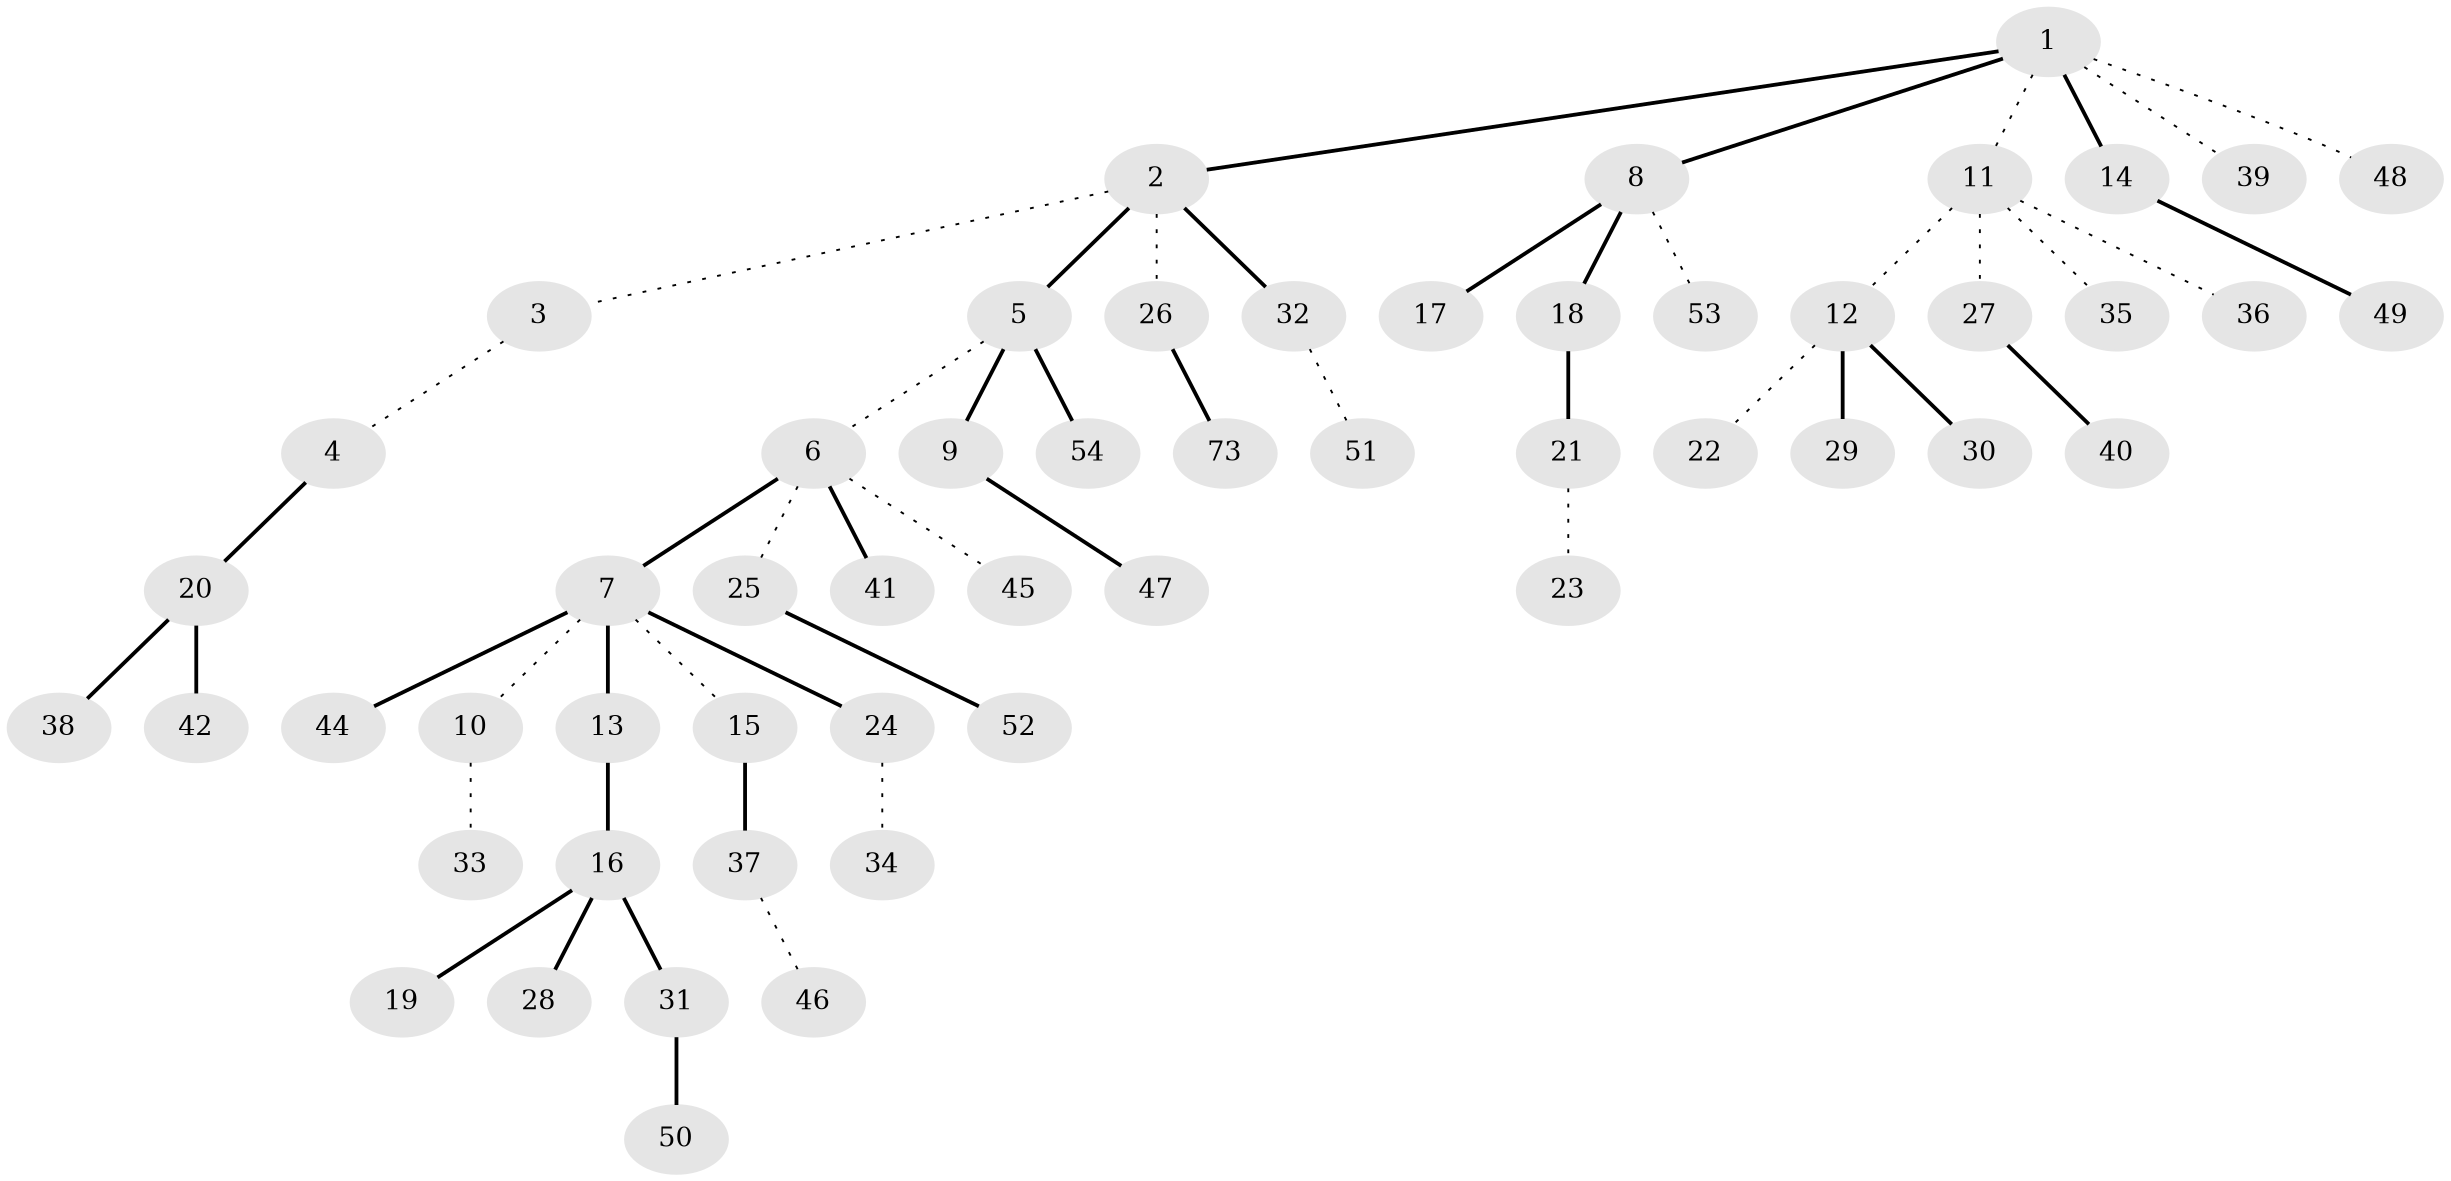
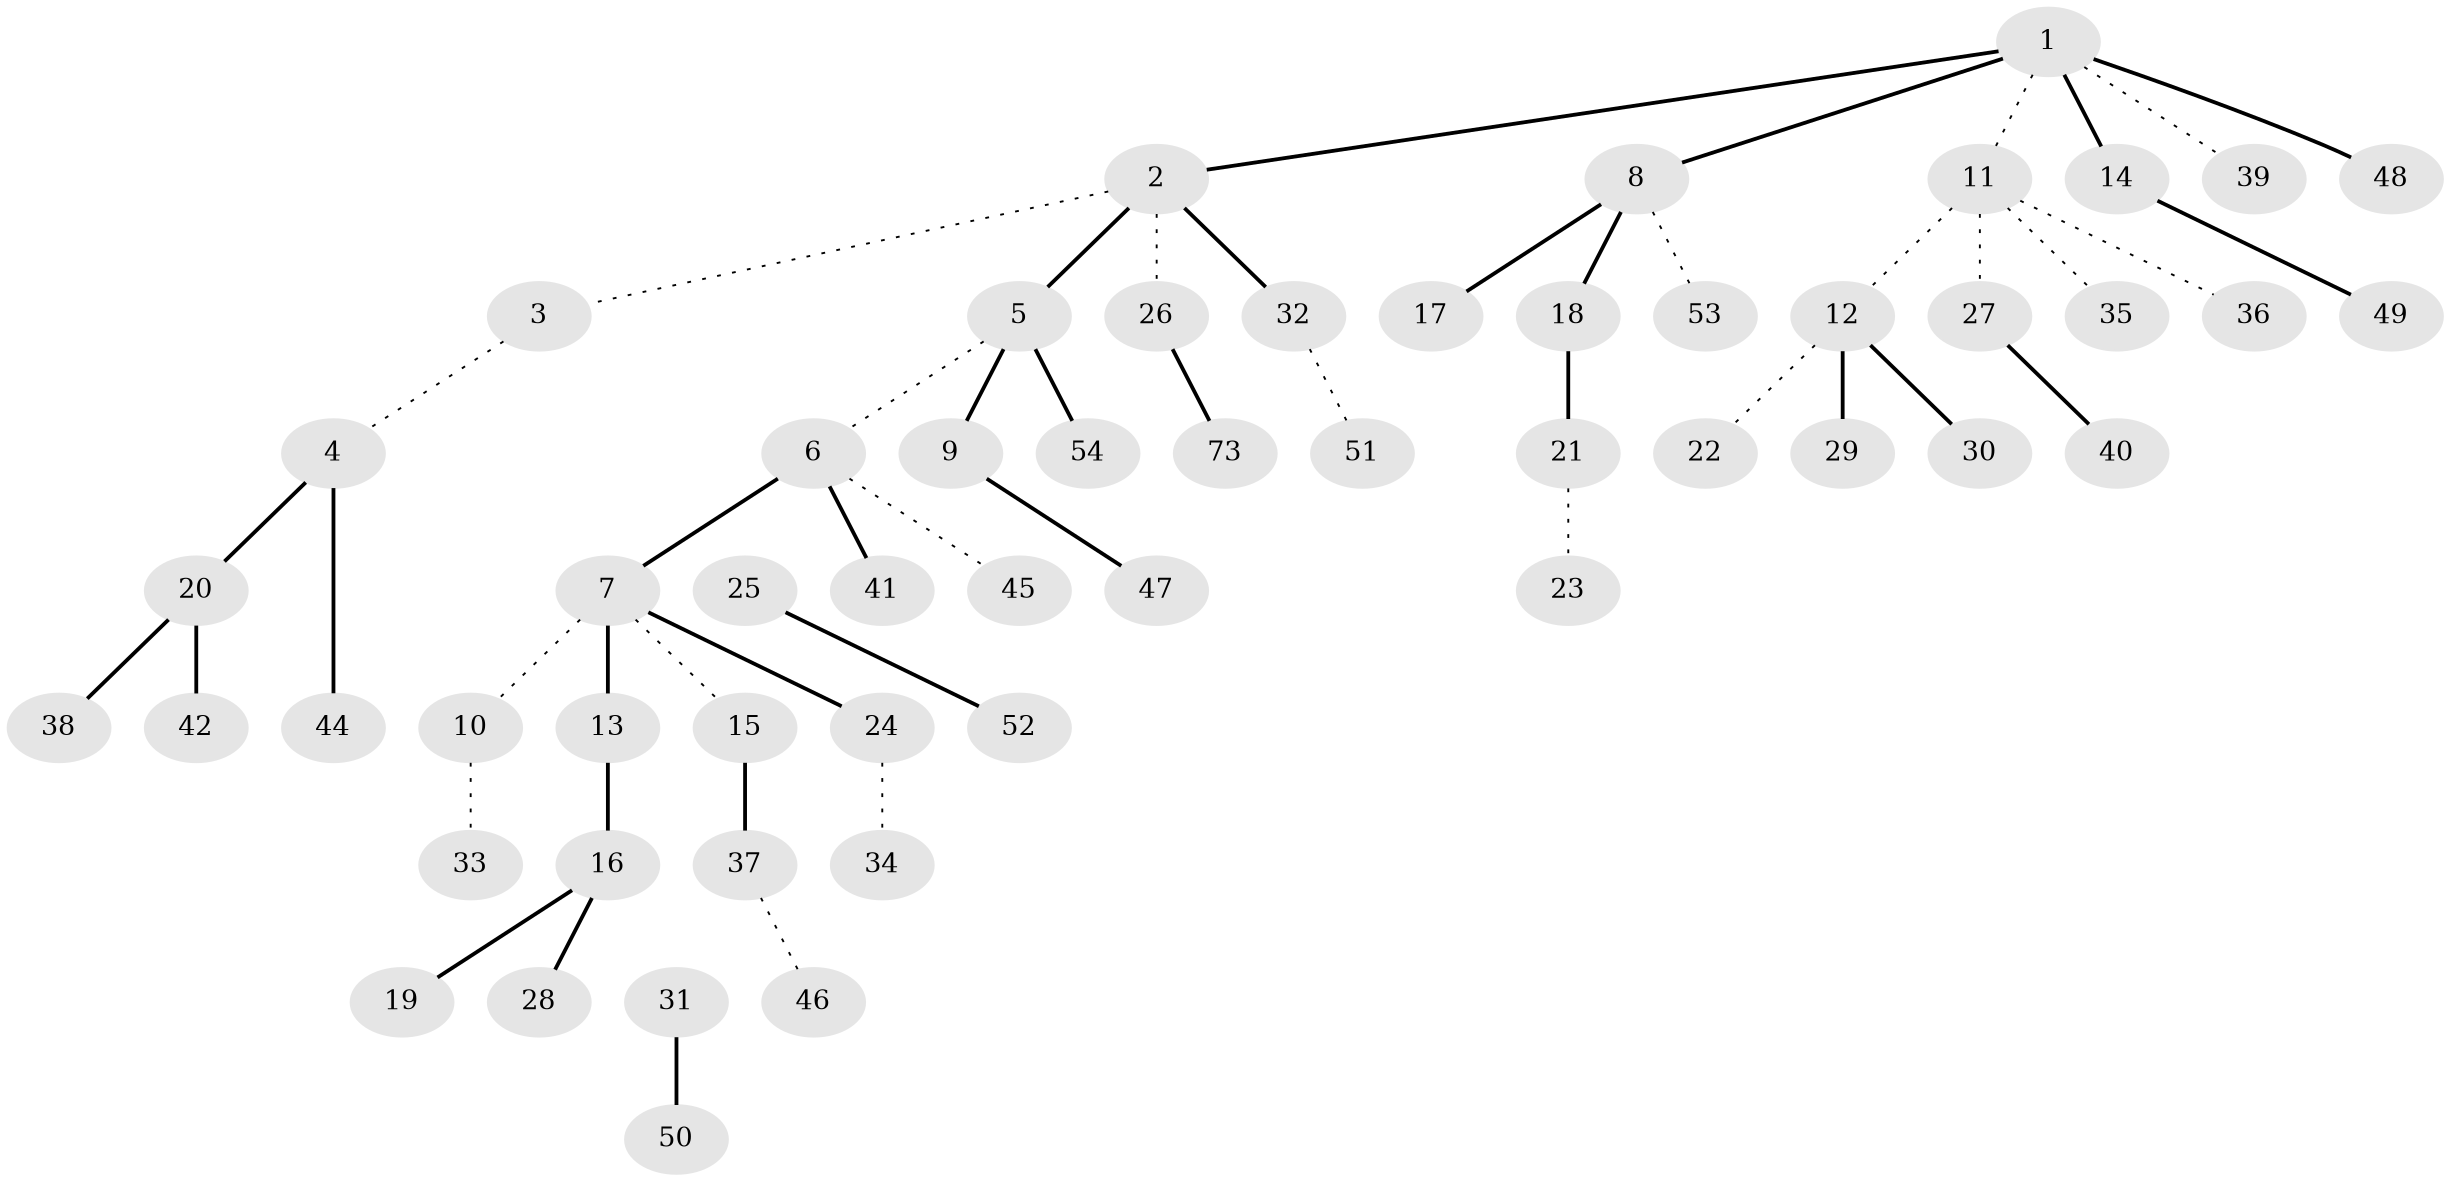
edge "1" -- "48": style dotted -> bold
edge "6" -- "25": removed
edge "7" -- "44": now "4" -- "44"
edge "16" -- "31": removed
